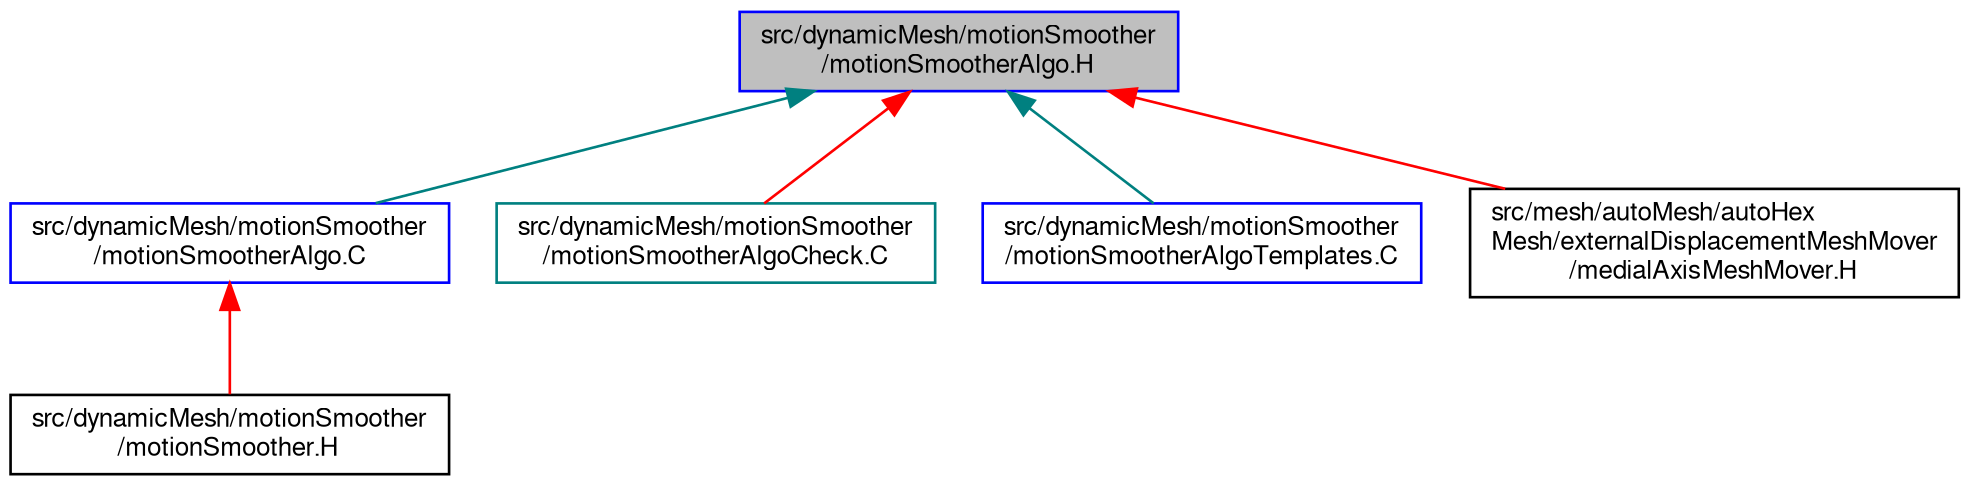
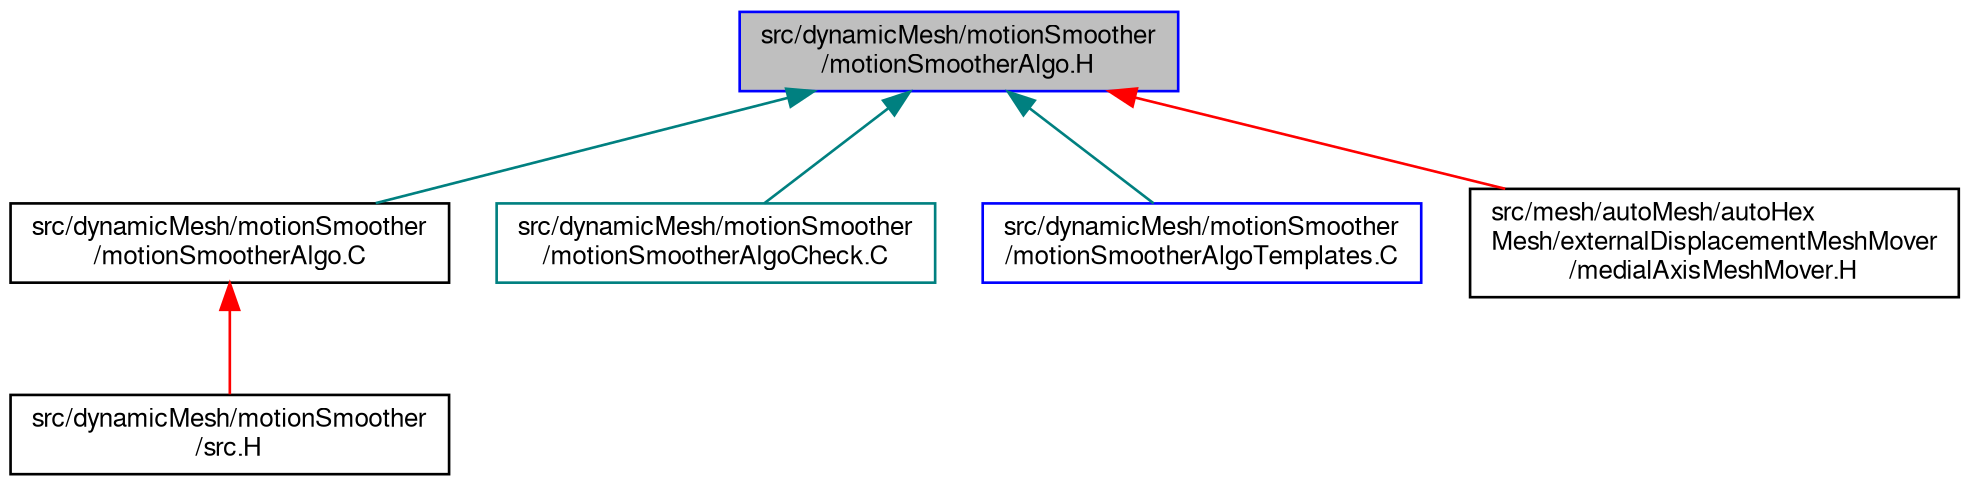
edge "src/dynamicMesh/motionSmoother /motionSmootherAlgoCheck.C" -> "src/dynamicMesh/motionSmoother /motionSmootherAlgo.H": color red -> teal
node "src/dynamicMesh/motionSmoother /motionSmootherAlgo.C": color blue -> black
node "src/dynamicMesh/motionSmoother /motionSmoother.H": label "src/dynamicMesh/motionSmoother /motionSmoother.H" -> "src/dynamicMesh/motionSmoother /src.H"
